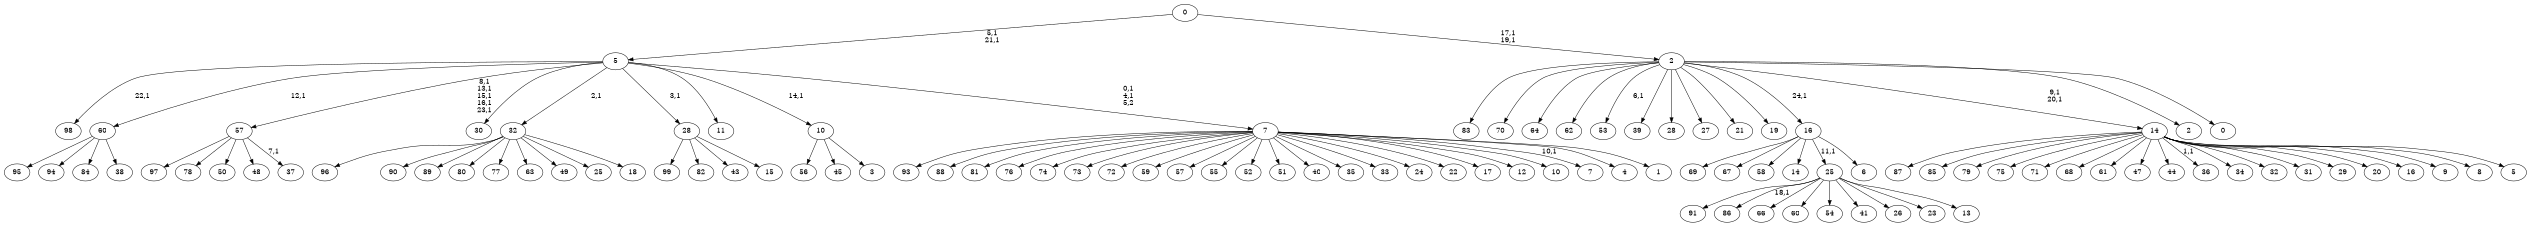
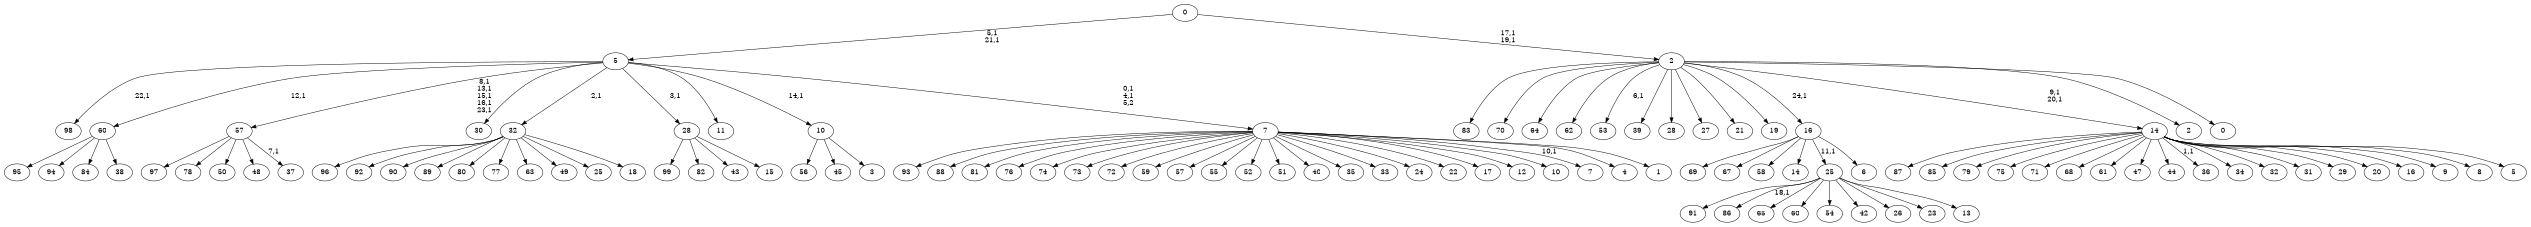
node "92": added
node "66": label "66" -> "65"
node "41": label "41" -> "42"
